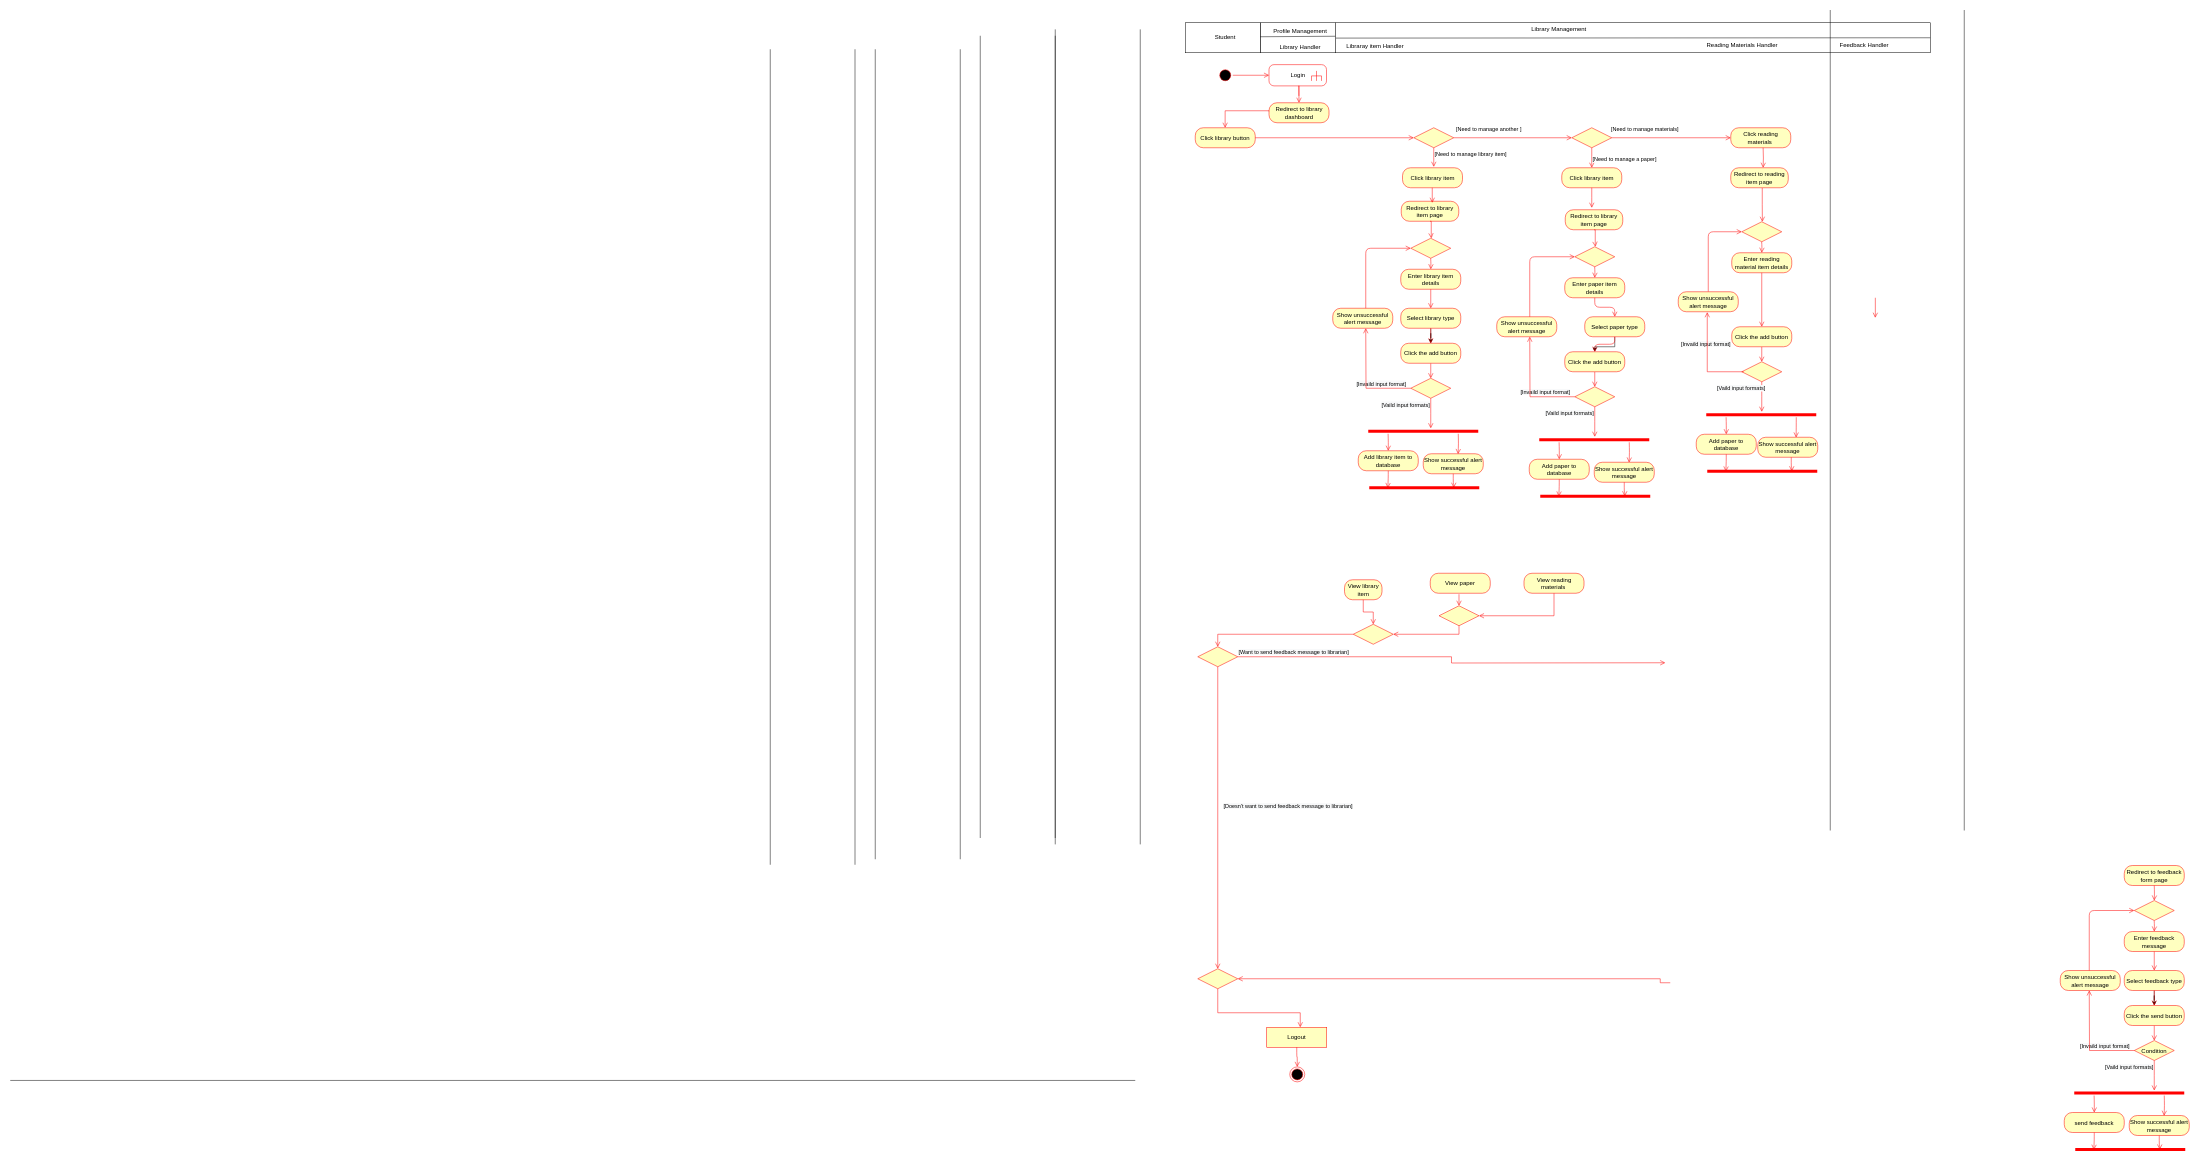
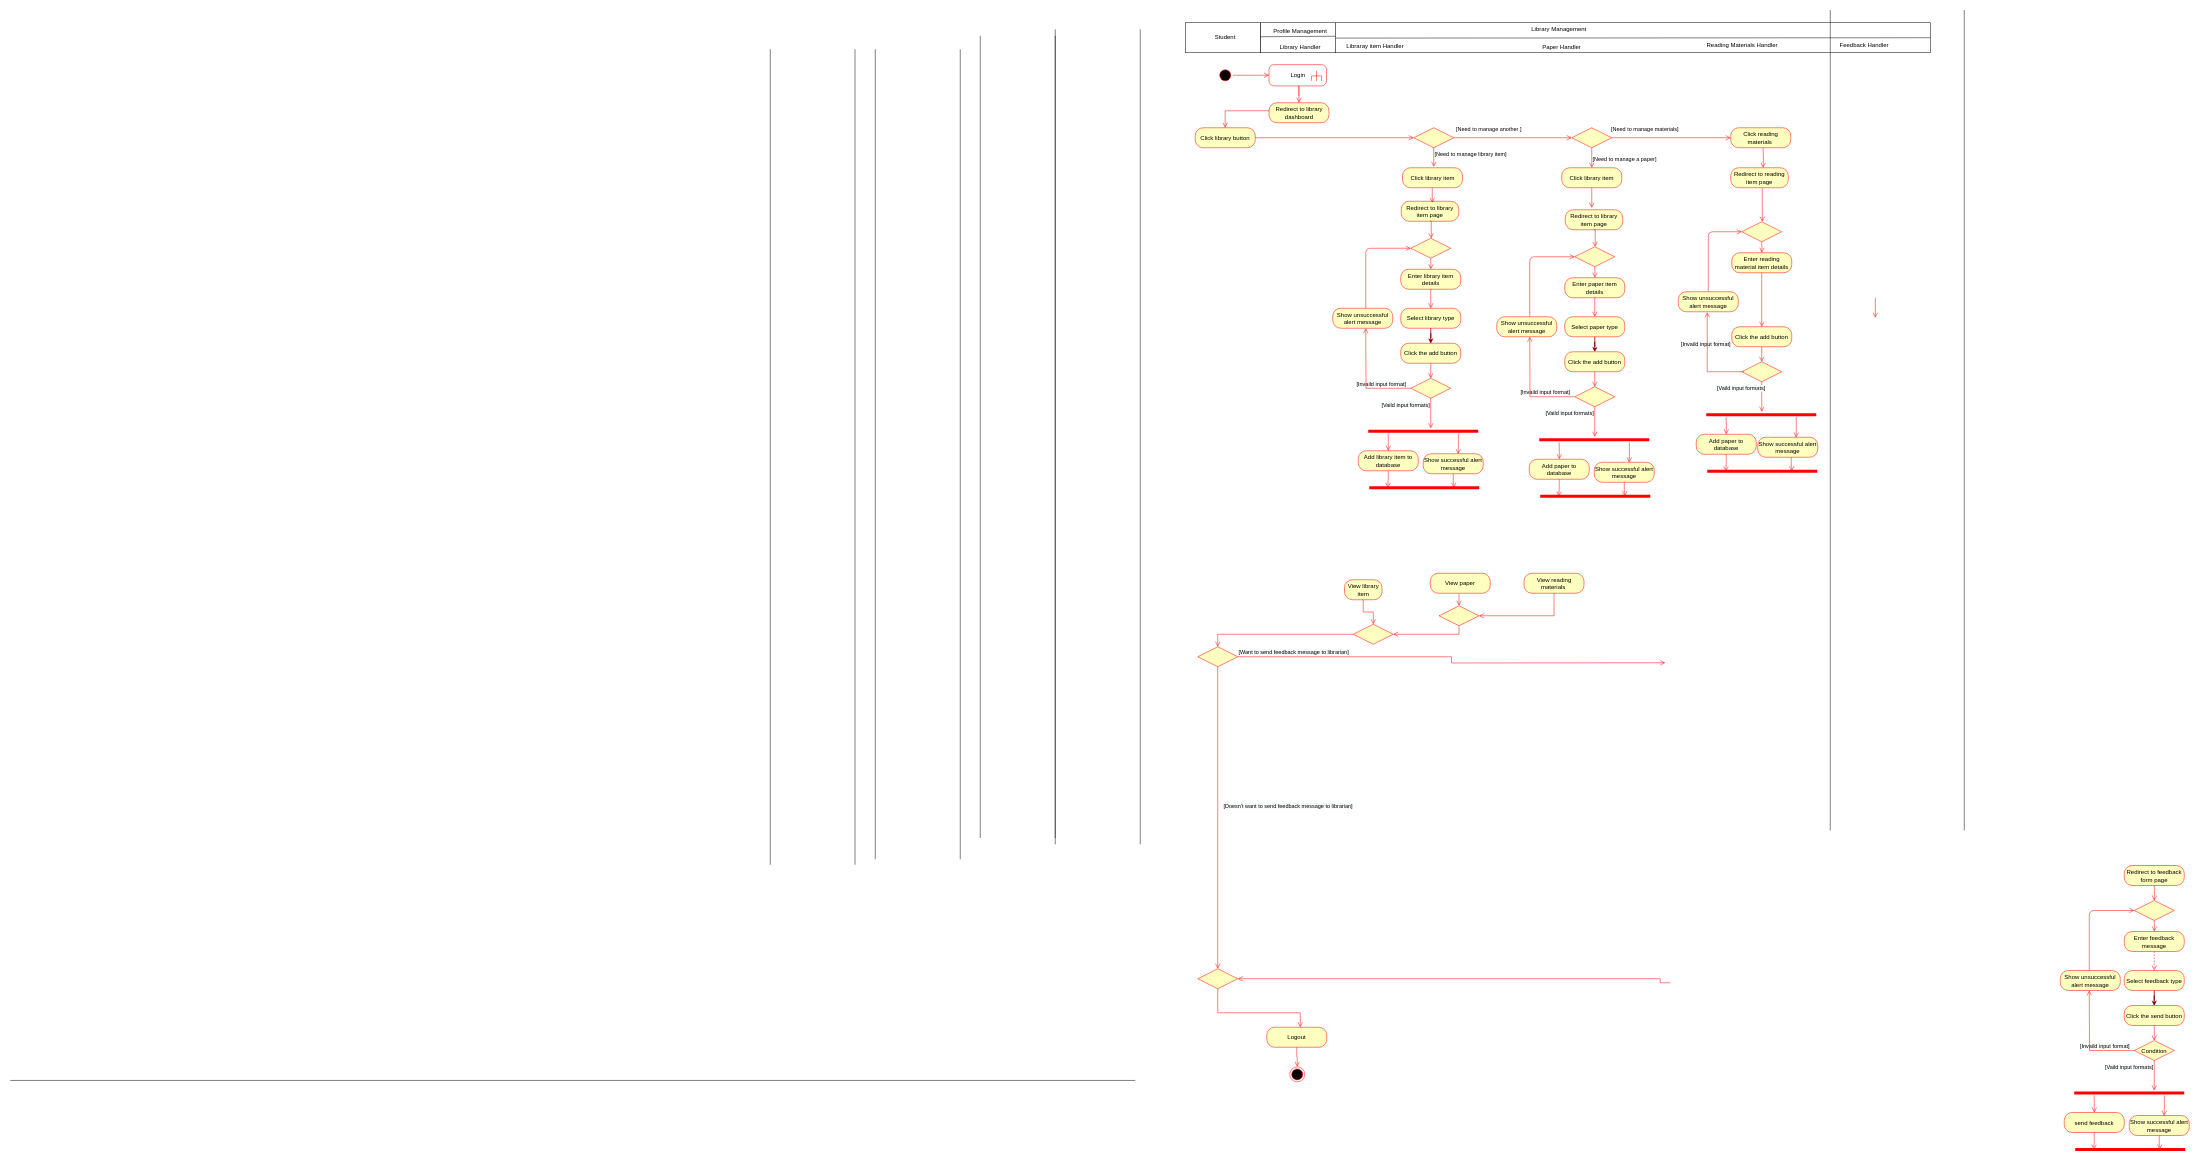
node "Paper Handler": added
node "Select paper type": moved (1615, 327) -> (1595, 327)
edge "Enter feedback message" -> "Select feedback type": style solid -> dashed
node "Logout": shape rectangle -> rounded rectangle
